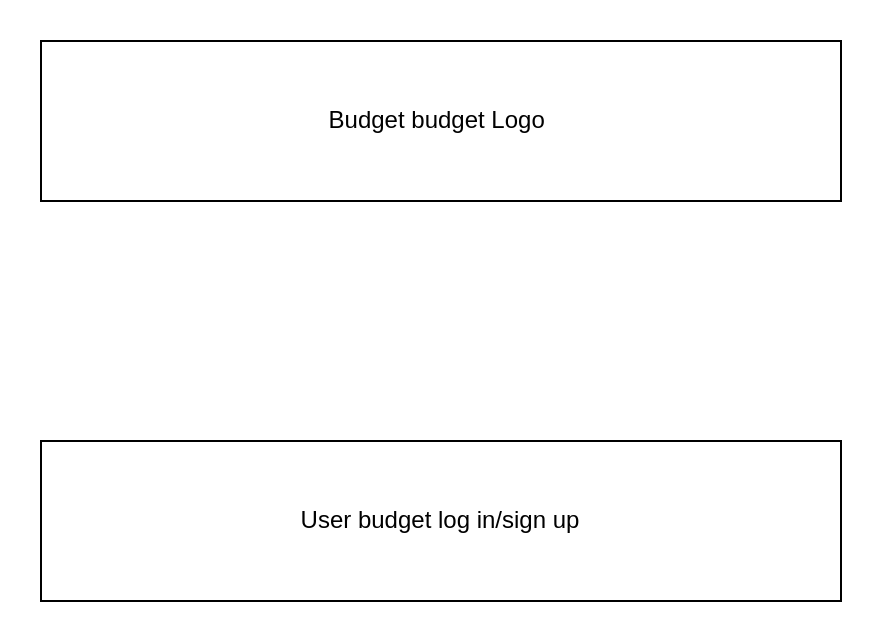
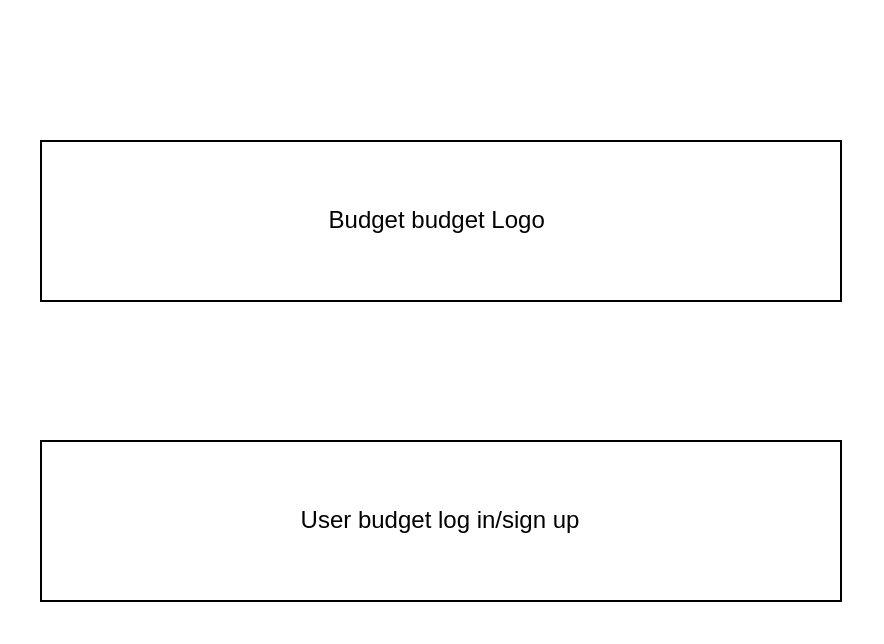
node "Budget budget Logo": moved (441, 121) -> (441, 221)
